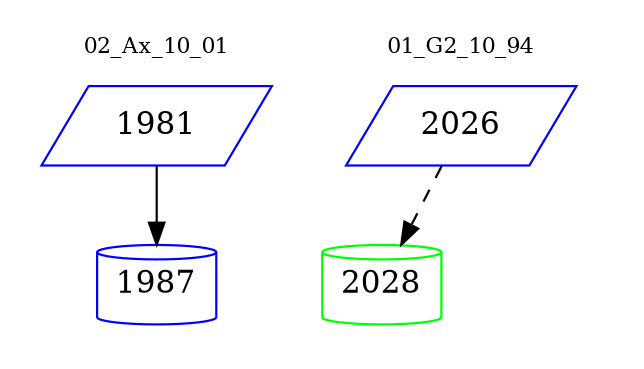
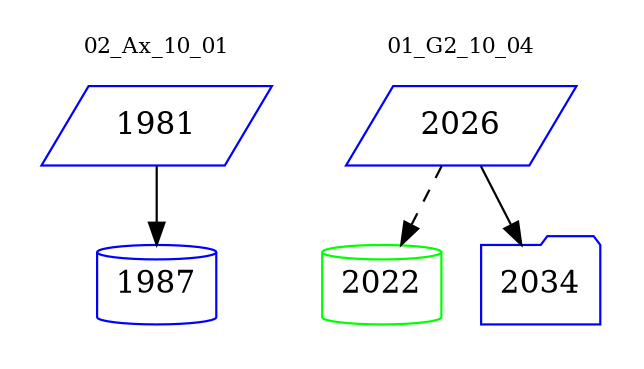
cluster "01_G2_10_94": label "01_G2_10_94" -> "01_G2_10_04"
node "2028": label "2028" -> "2022"
node "2034": added
